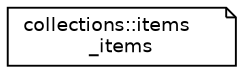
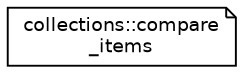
node "collections::items _items": label "collections::items _items" -> "collections::compare _items"
